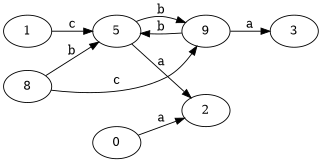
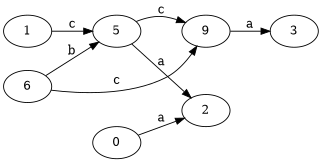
edge "5" -> "9": label "b" -> "c"
edge "9" -> "5": removed, label "b"
node "8": label "8" -> "6"
